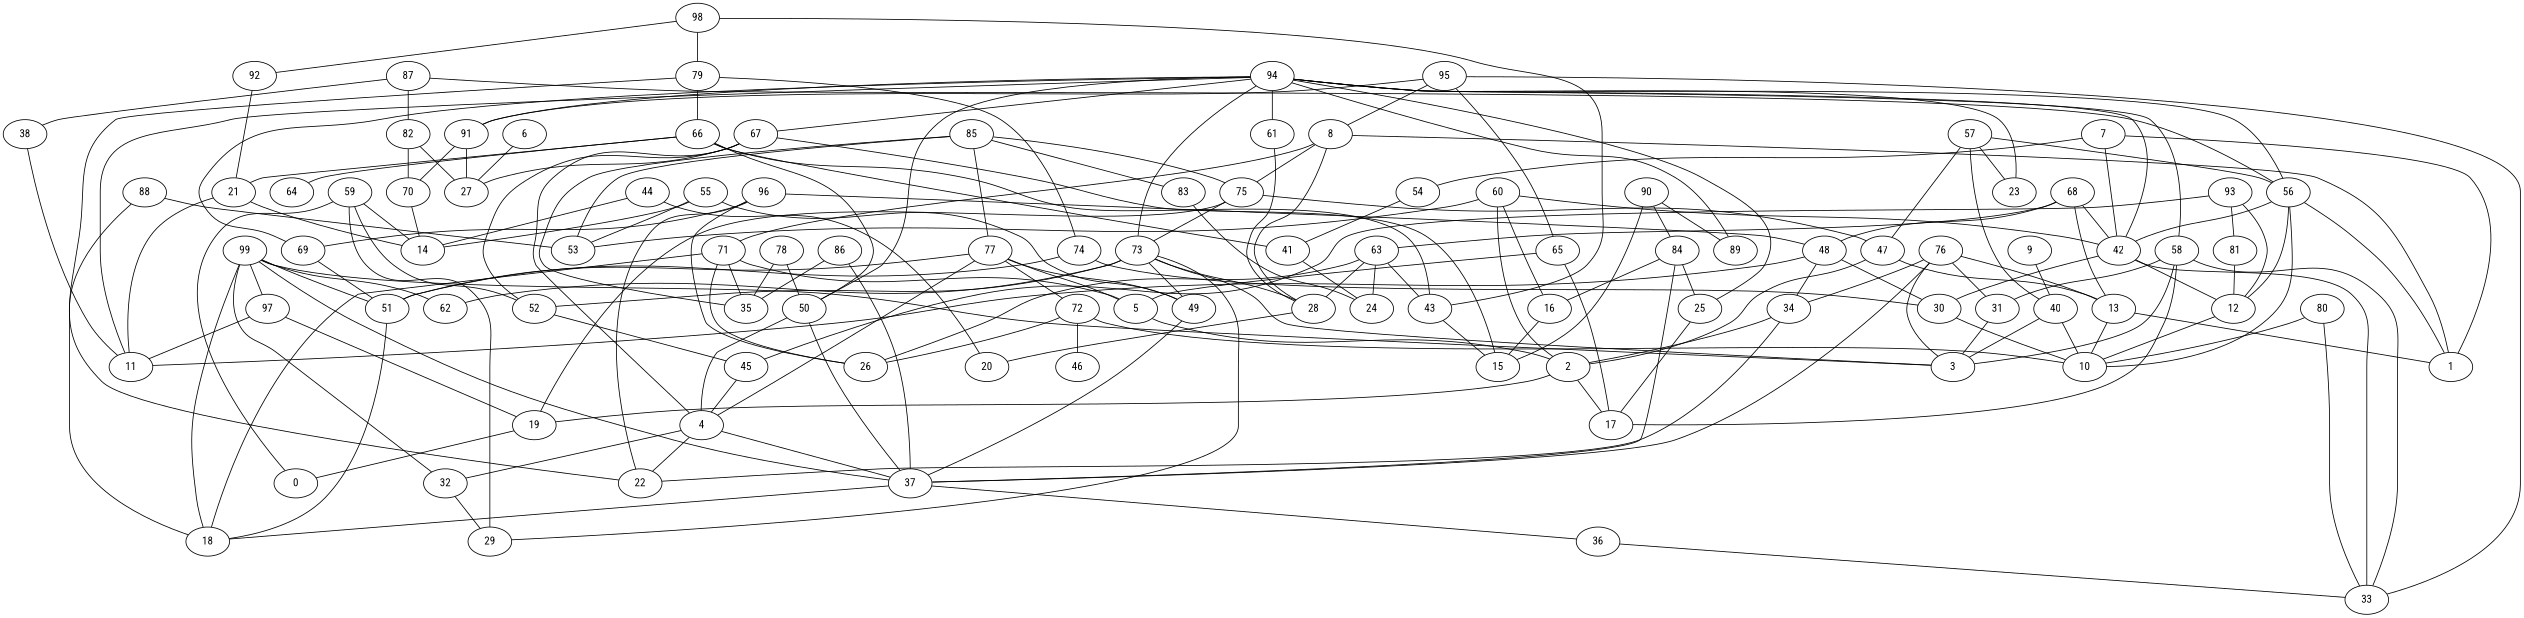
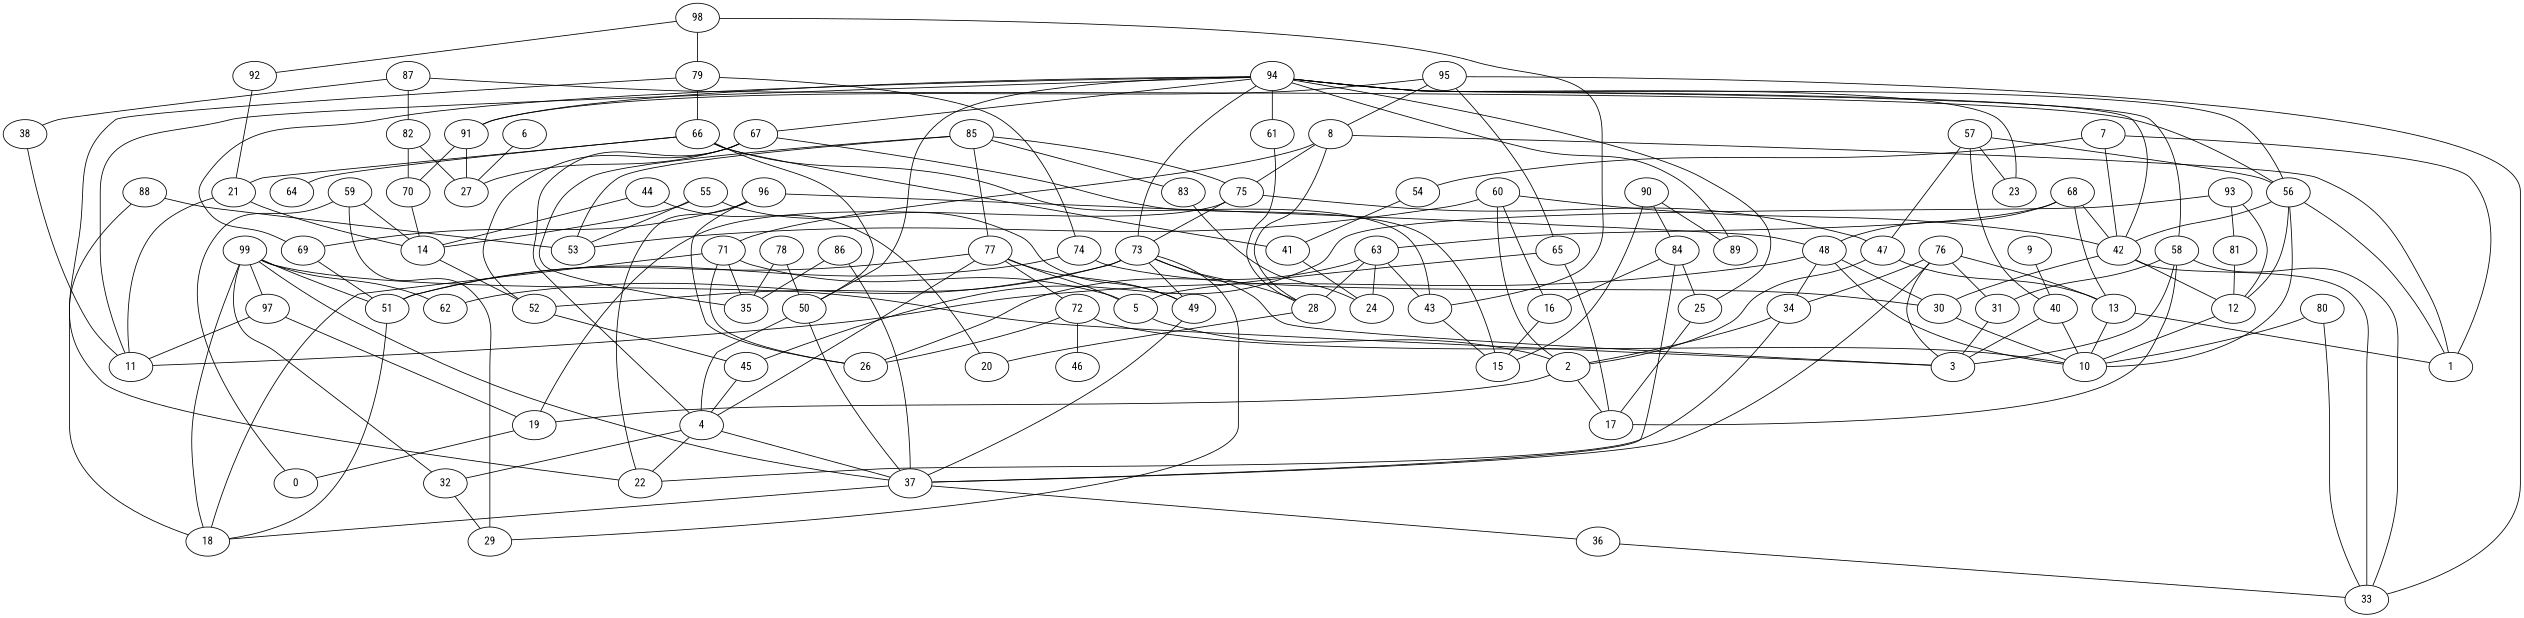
edge "59" -- "52": now "14" -- "52"
edge "48" -- "10": added
